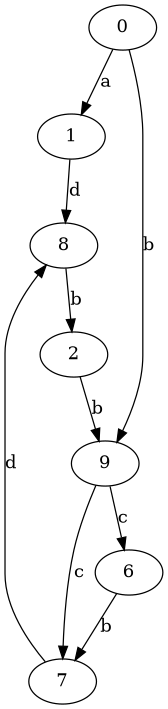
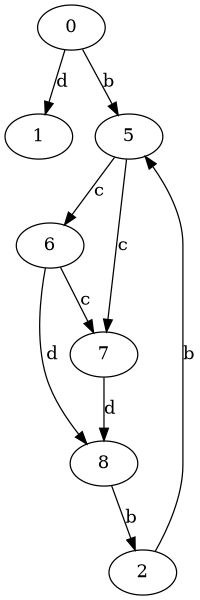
edge "0" -> "1": label "a" -> "d"
edge "1" -> "8": now "6" -> "8"
node "9": label "9" -> "5"
edge "6" -> "7": label "b" -> "c"
